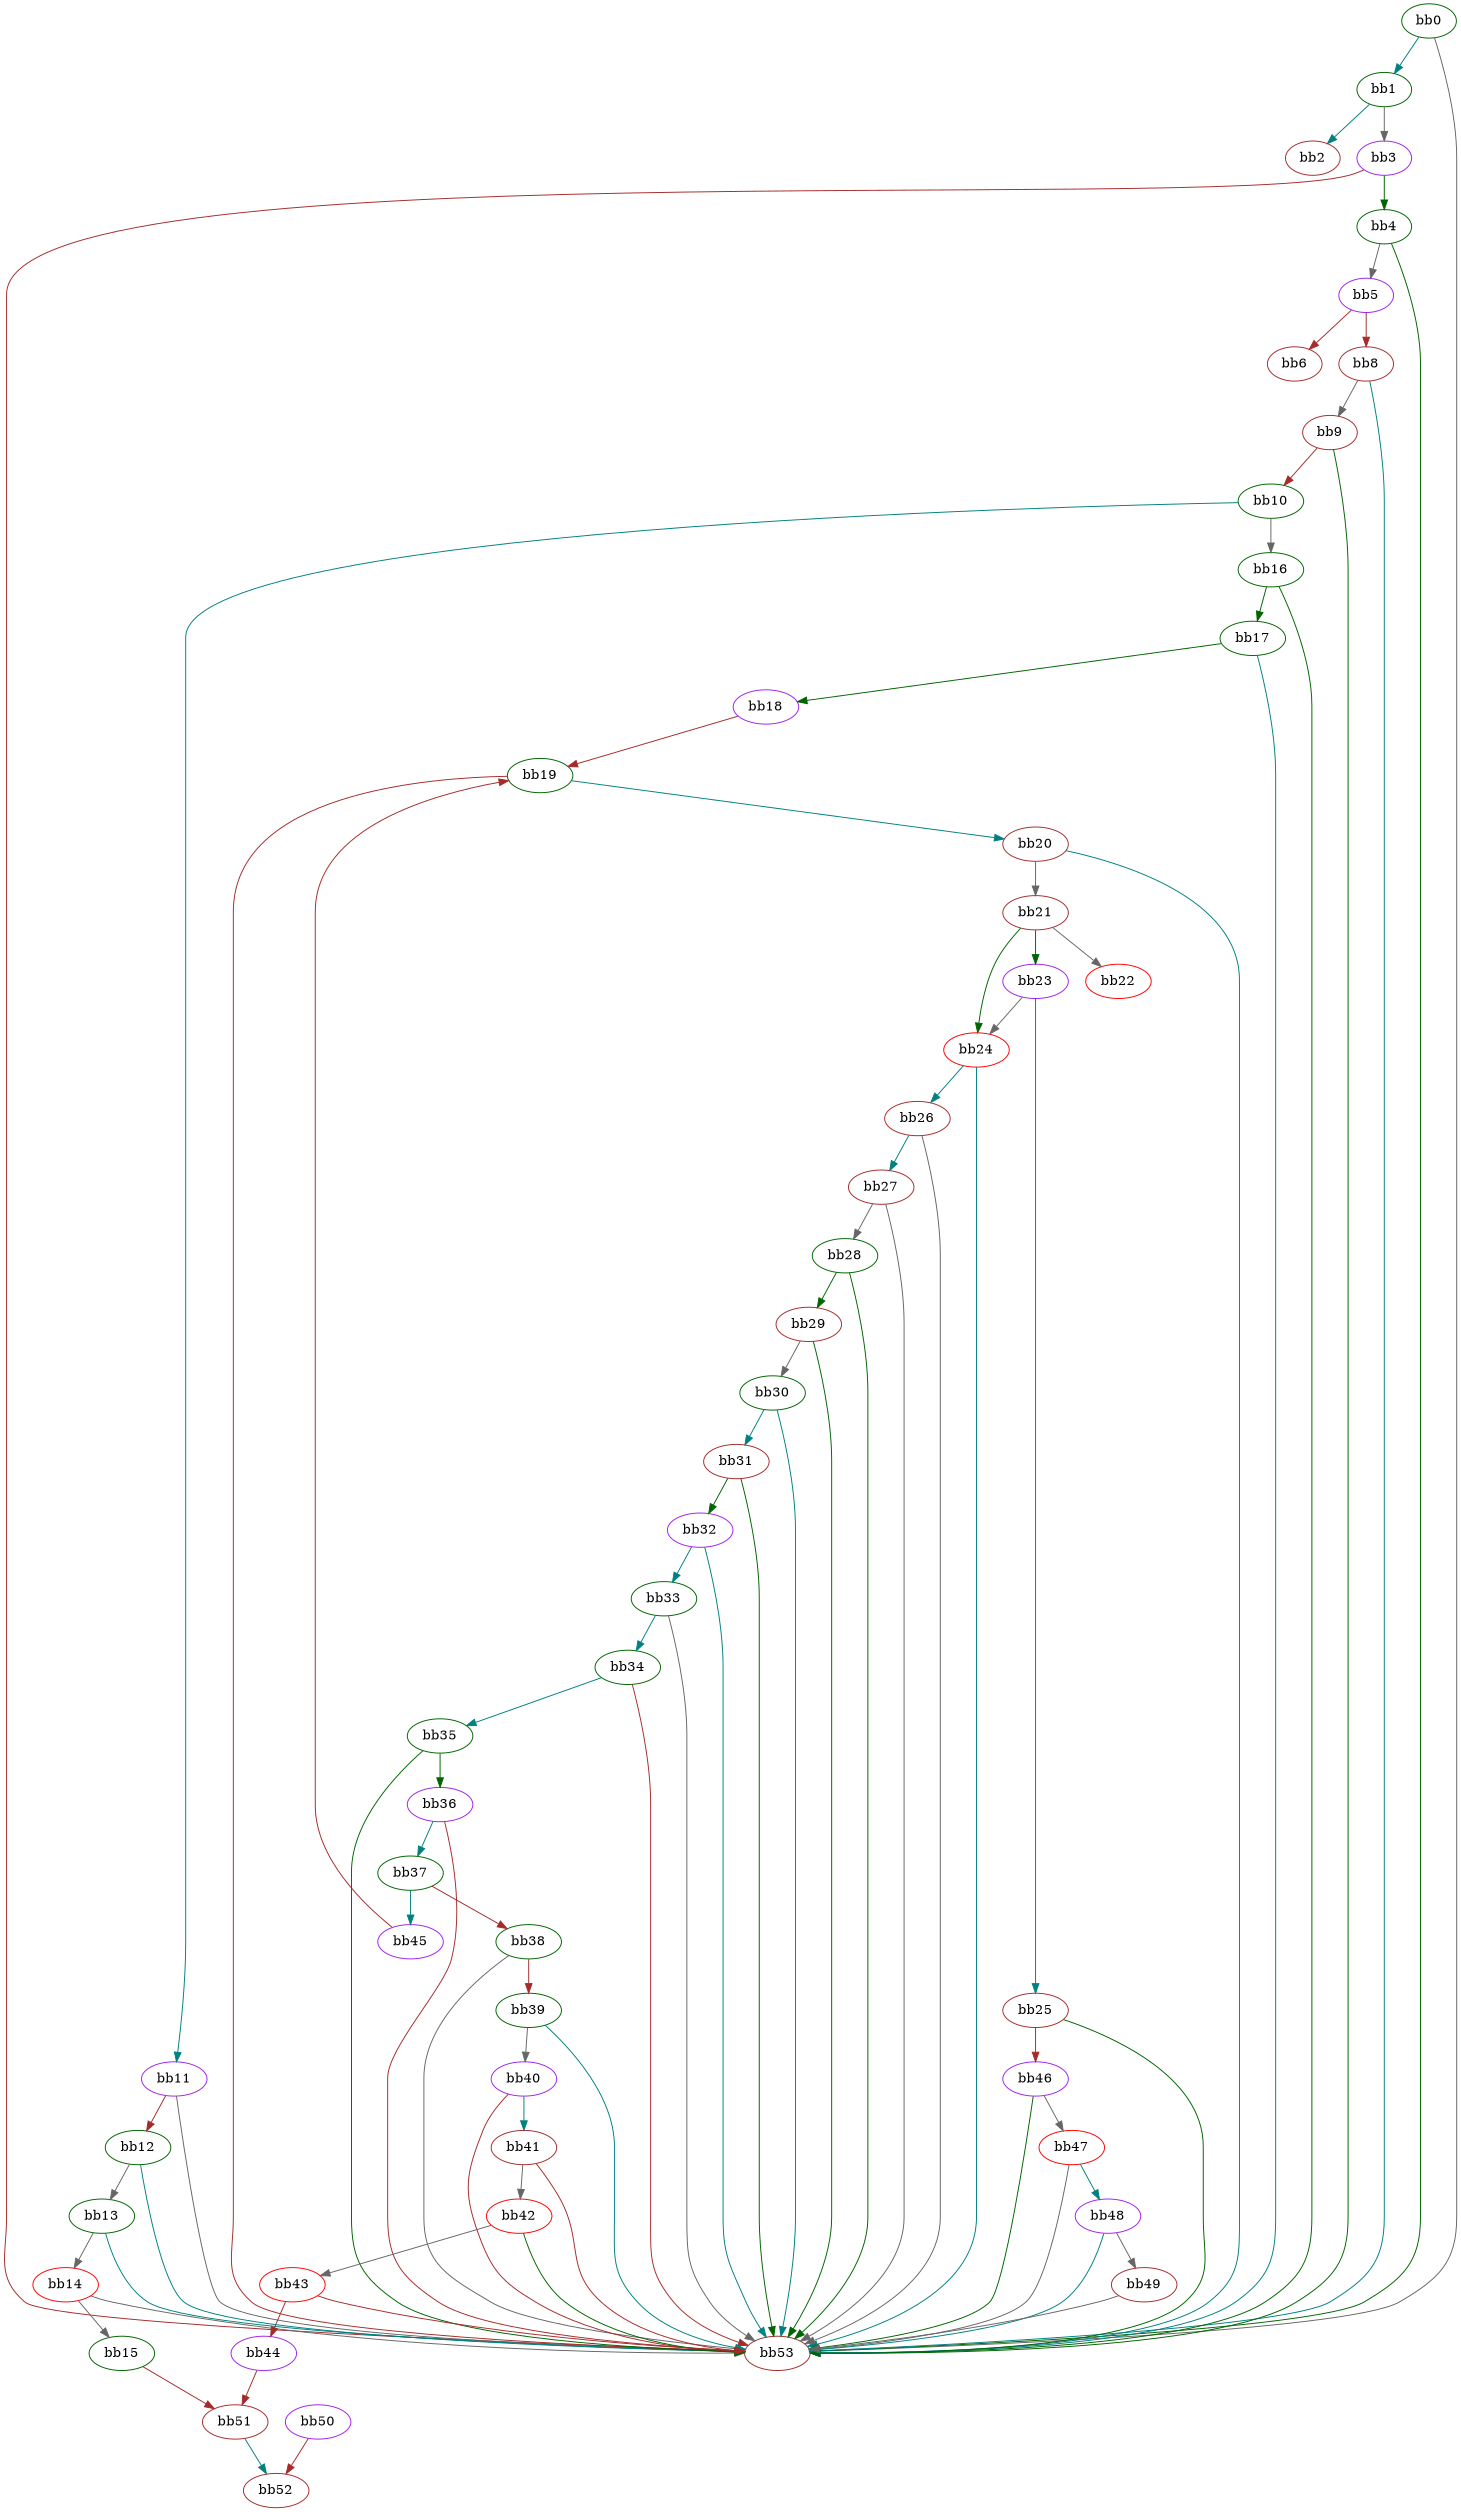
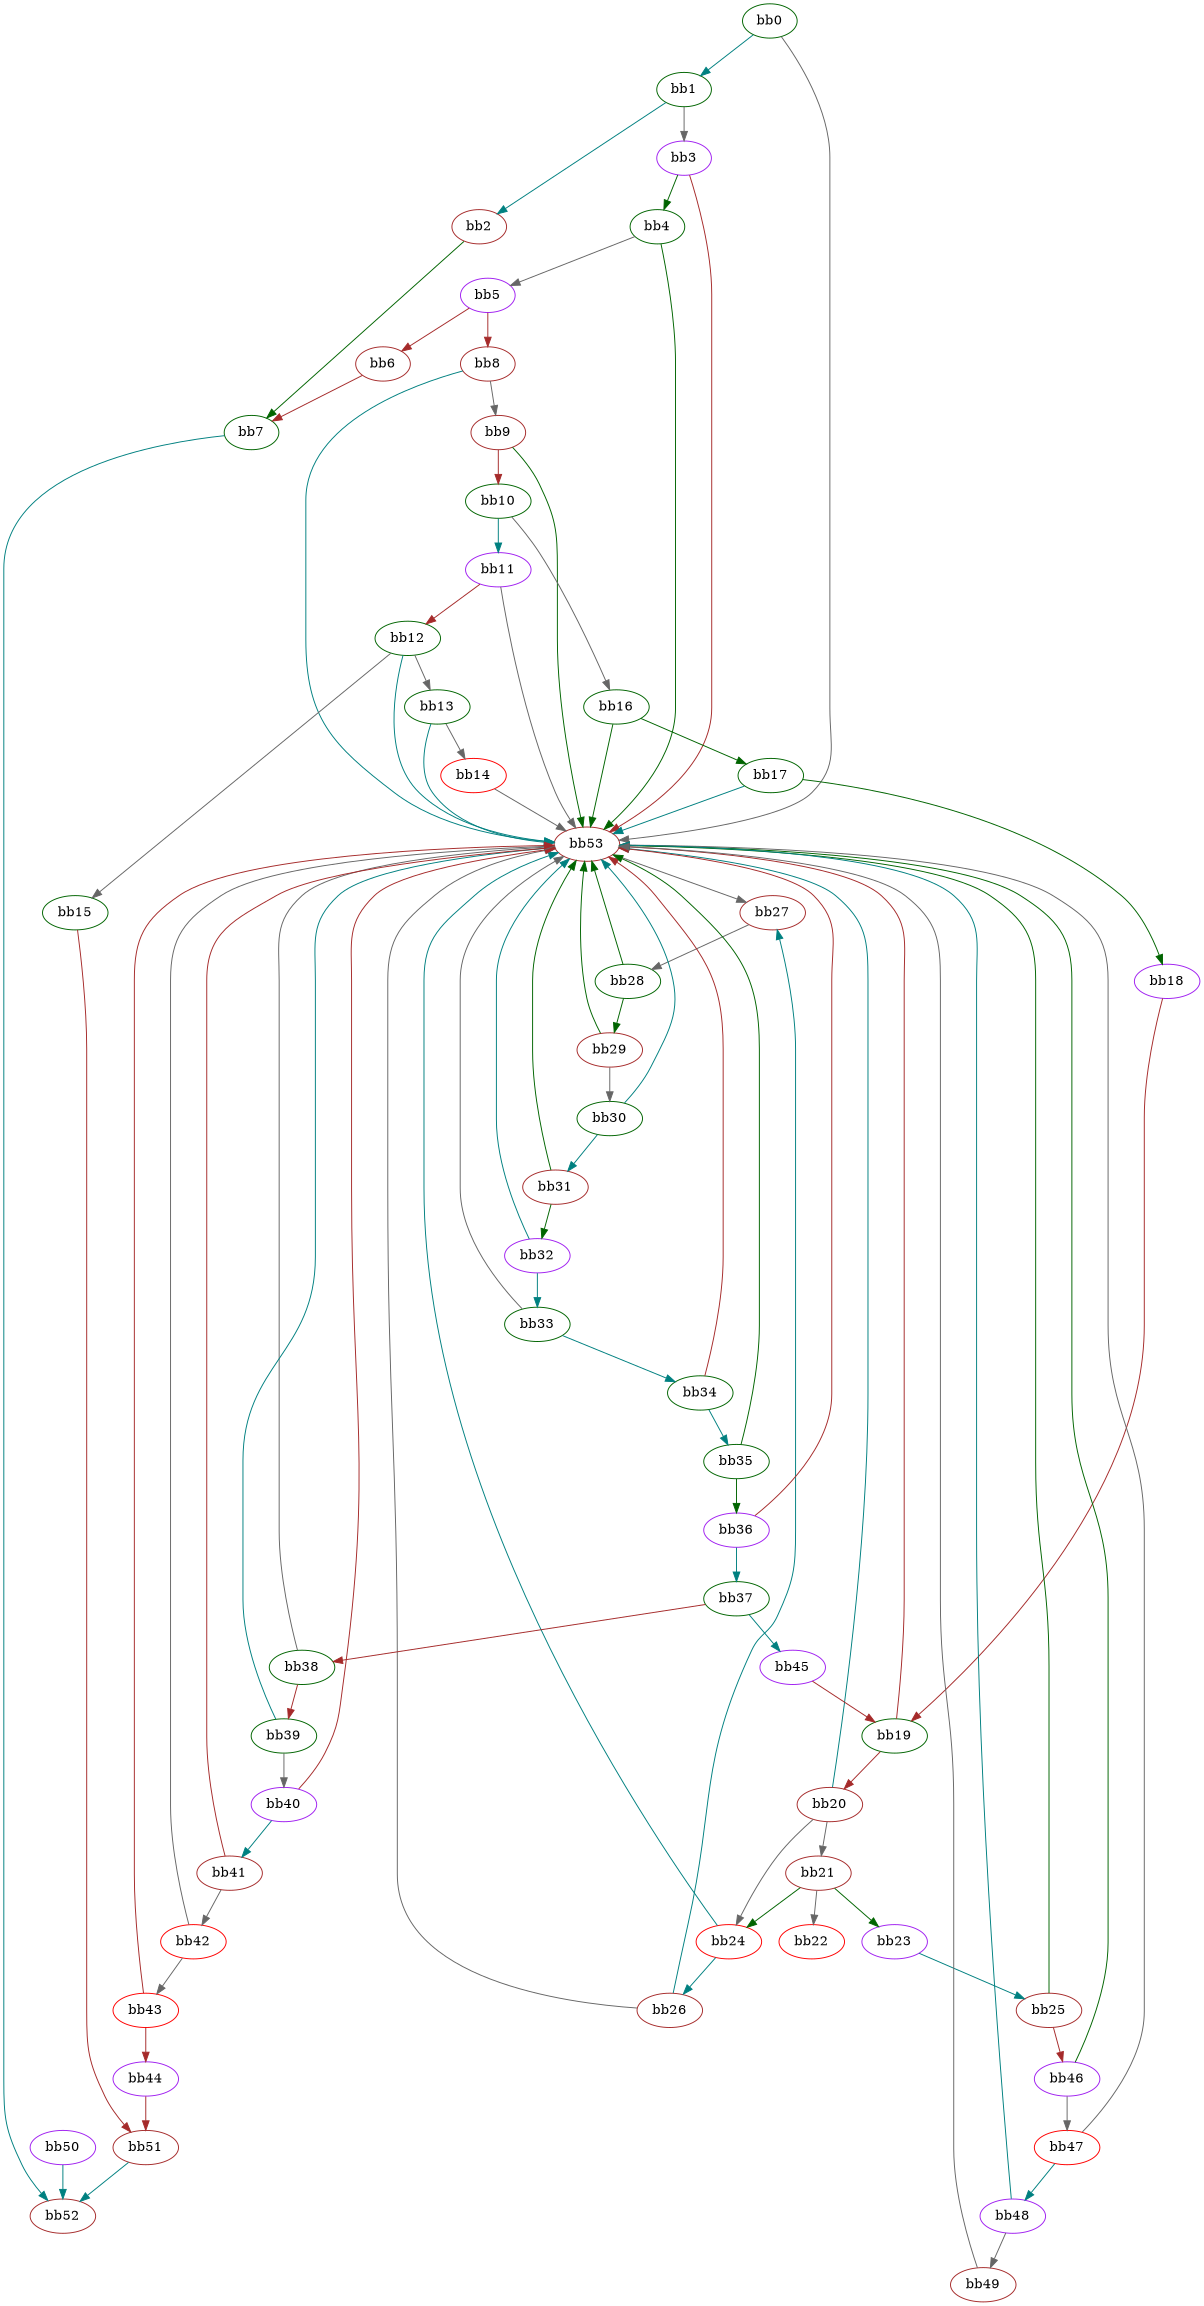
node "bb7": added
edge "bb19" -> "bb20": color teal -> brown
edge "bb23" -> "bb24": now "bb20" -> "bb24"
edge "bb27" -> "bb53": reversed
edge "bb14" -> "bb15": now "bb12" -> "bb15"
edge "bb42" -> "bb53": color darkgreen -> gray40
edge "bb50" -> "bb52": color brown -> teal
